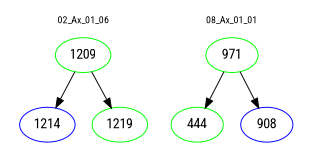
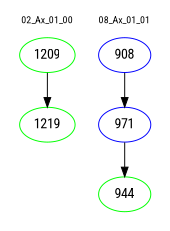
cluster "02_Ax_01_06": label "02_Ax_01_06" -> "02_Ax_01_00"
node "971": color green -> blue
edge "971" -> "908": reversed
node "1214": removed
node "444": label "444" -> "944"
